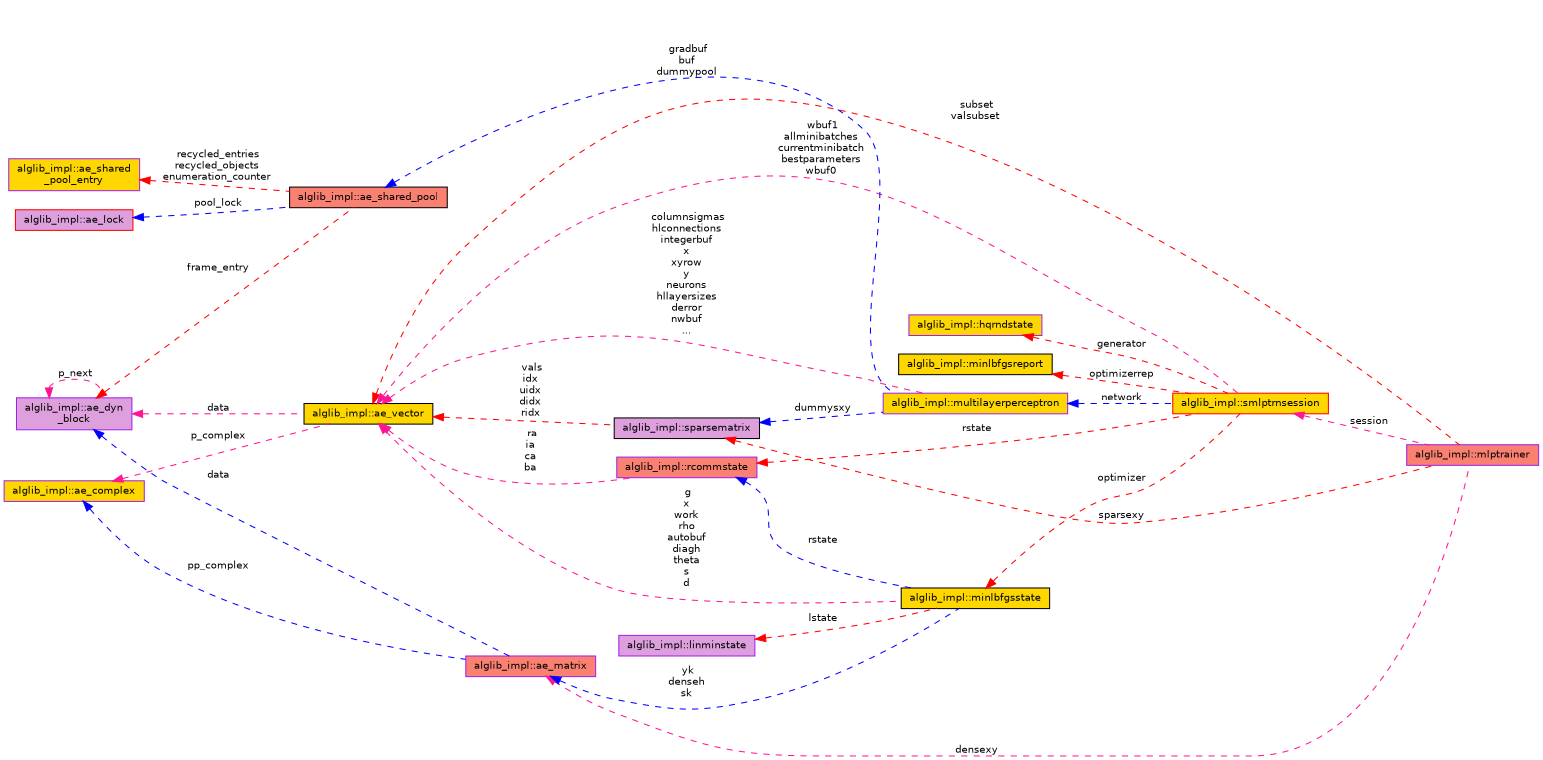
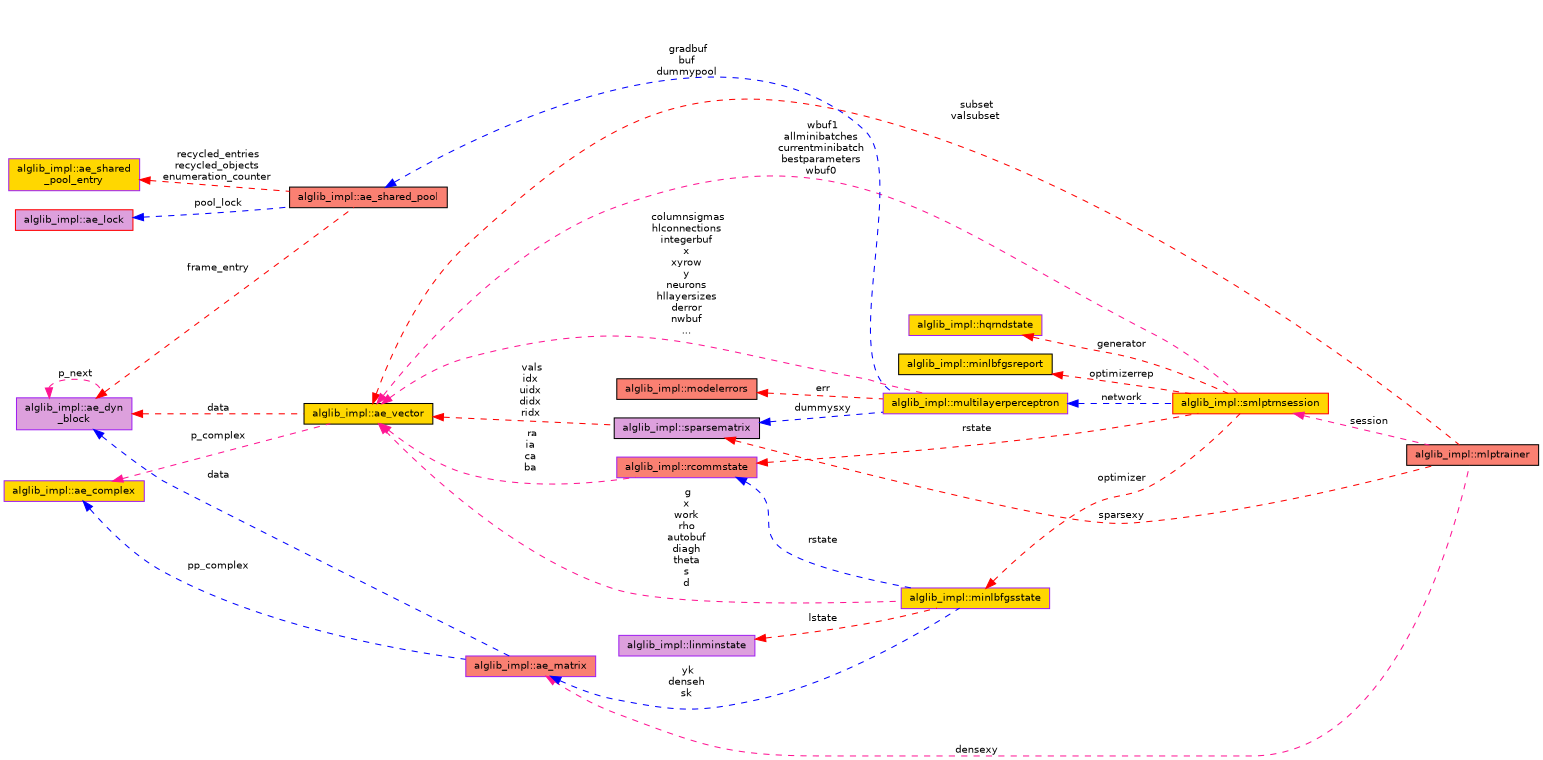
node "alglib_impl::modelerrors": added
edge "alglib_impl::ae_vector" -> "alglib_impl::ae_dyn _block": color deeppink -> red
node "alglib_impl::mlptrainer": color purple -> black
node "alglib_impl::minlbfgsstate": color black -> purple
